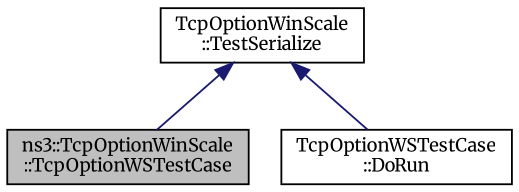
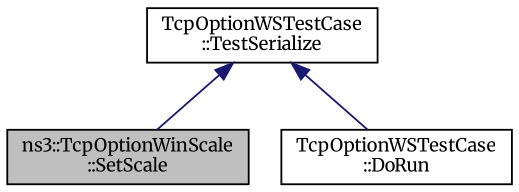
node "TcpOptionWinScale ::TestSerialize": label "TcpOptionWinScale ::TestSerialize" -> "TcpOptionWSTestCase ::TestSerialize"
node "ns3::TcpOptionWinScale ::TcpOptionWSTestCase": label "ns3::TcpOptionWinScale ::TcpOptionWSTestCase" -> "ns3::TcpOptionWinScale ::SetScale"
